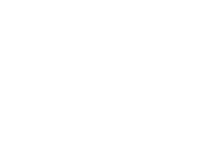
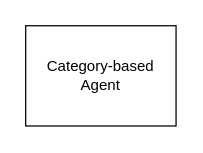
node "Category-based Agent": added
